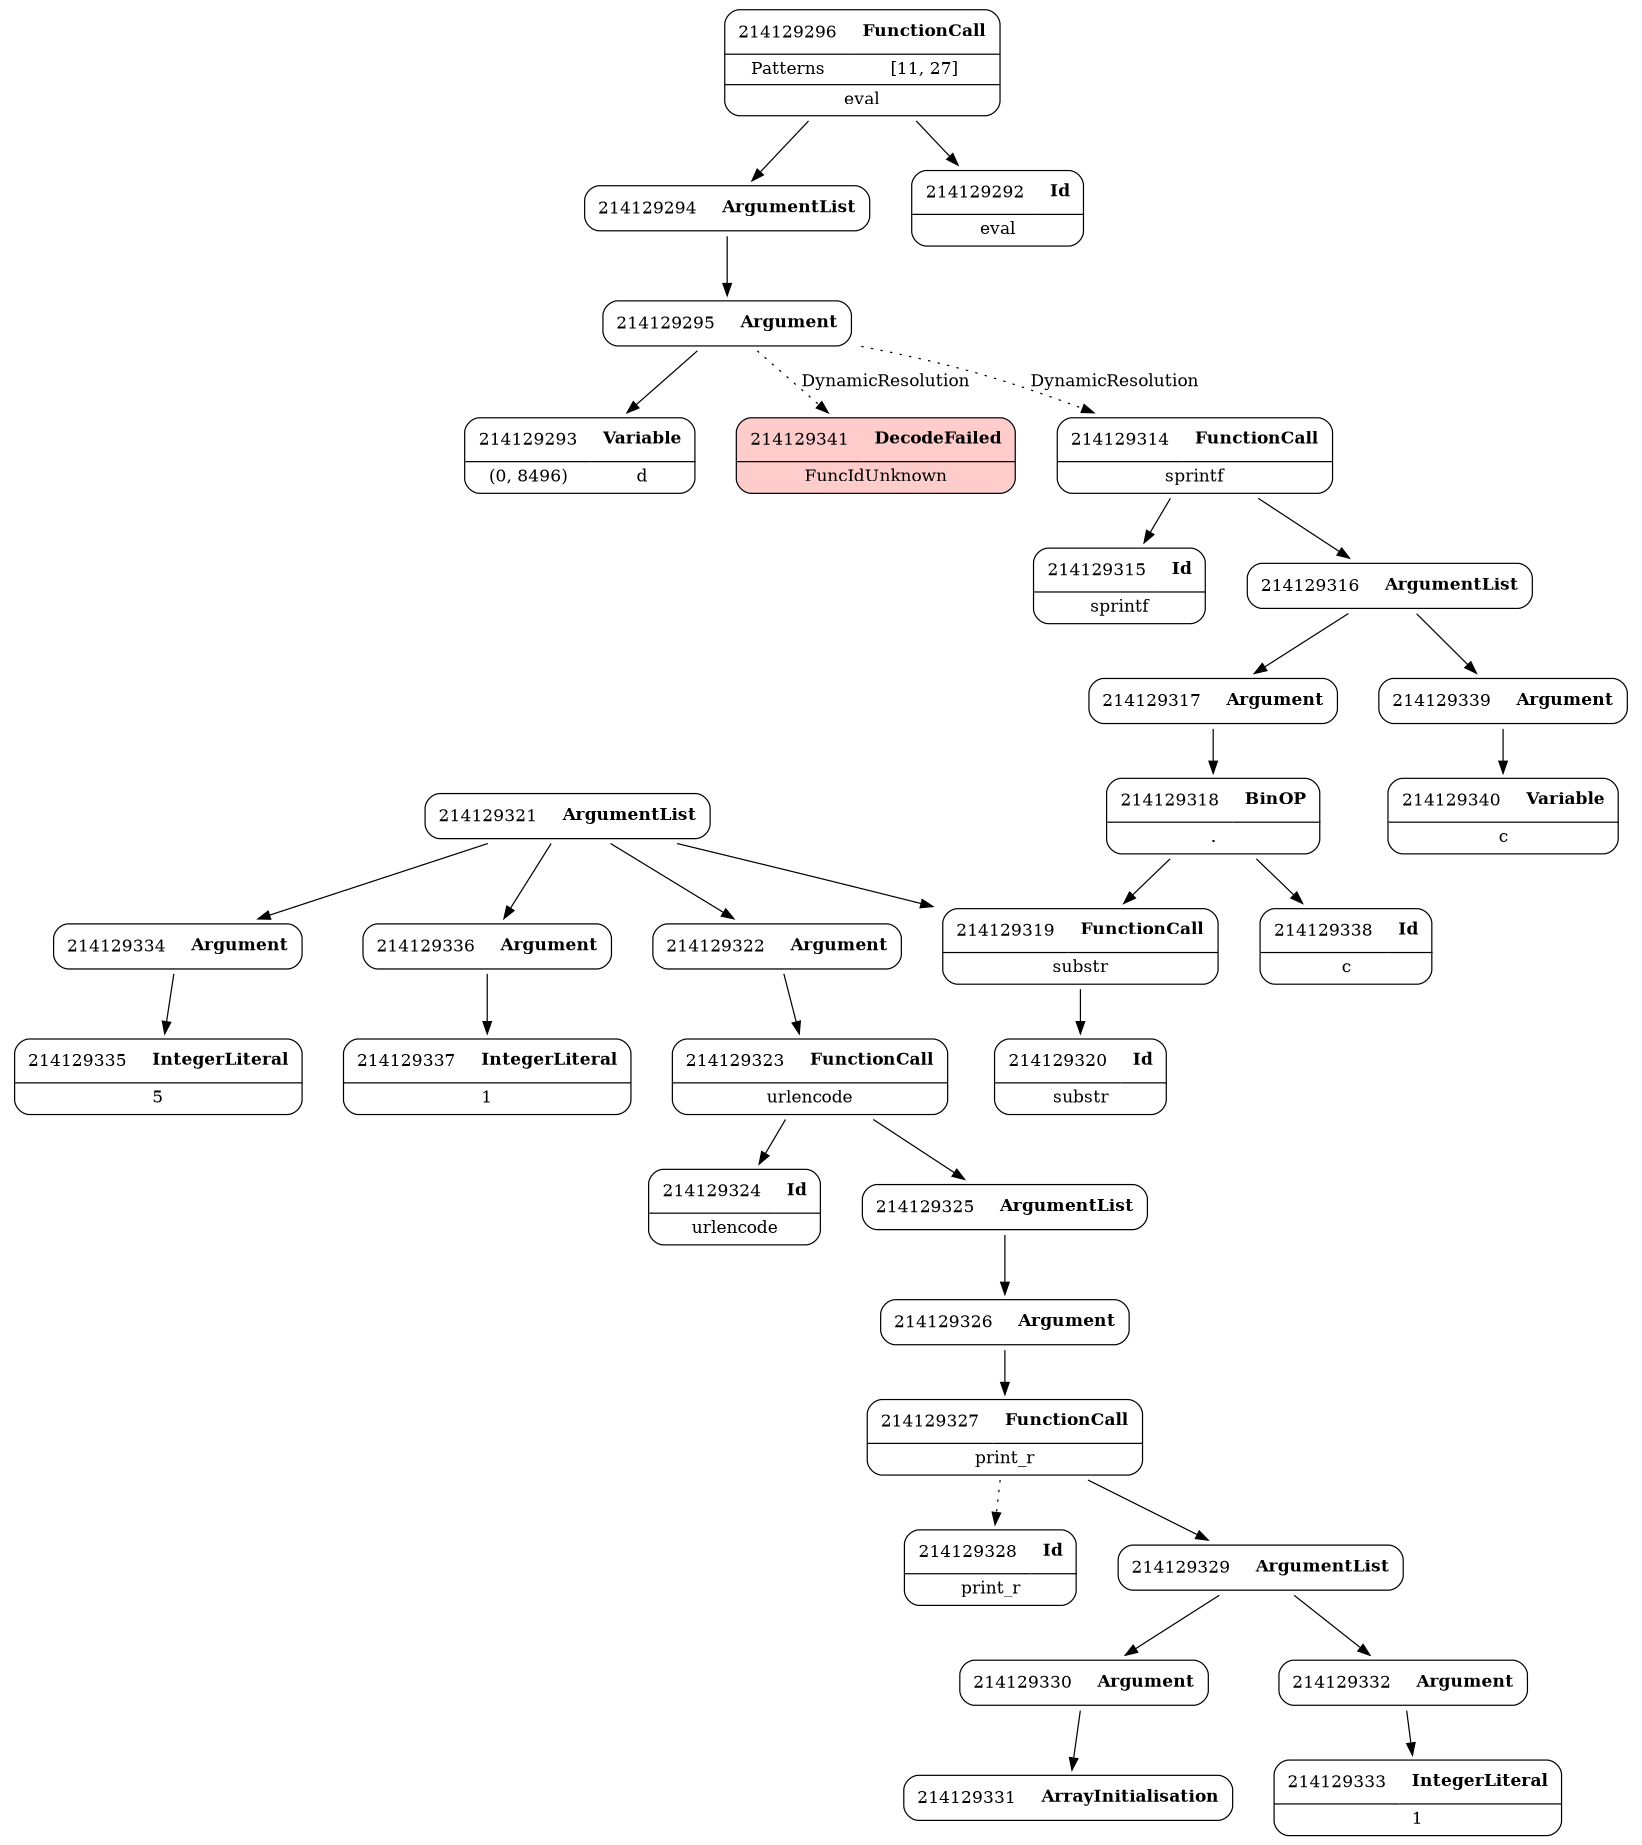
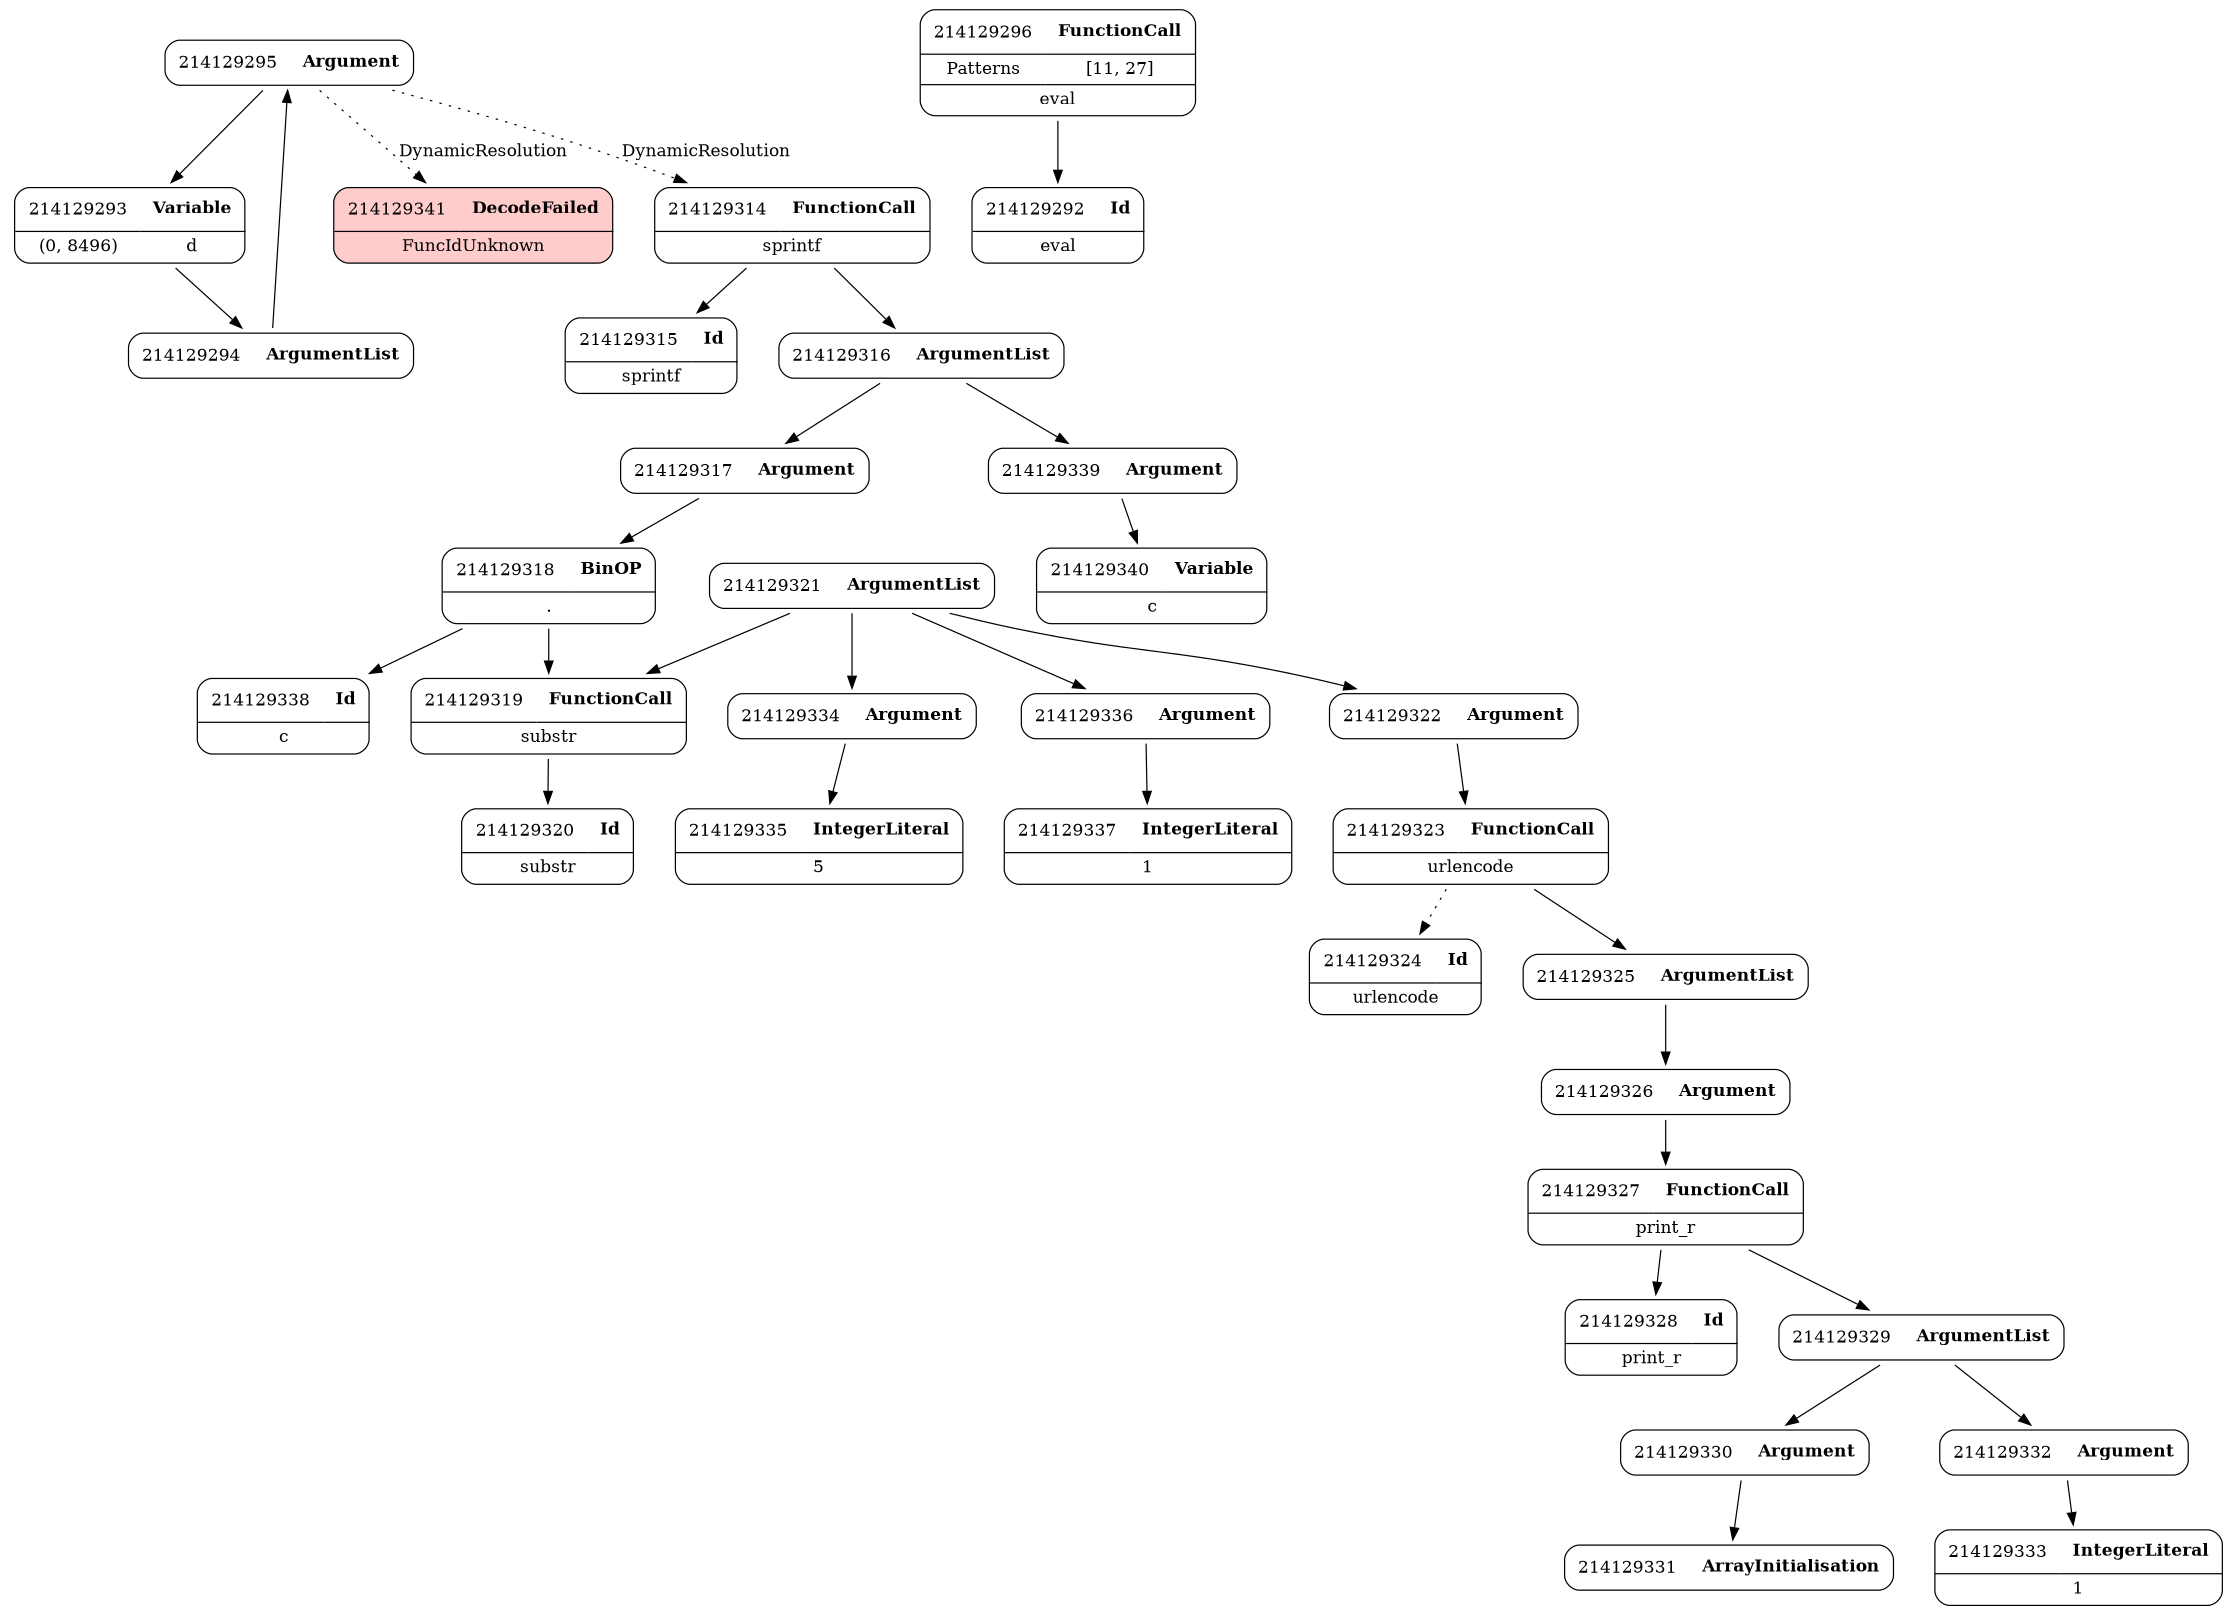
edge "214129296" -> "214129294": now "214129293" -> "214129294"
edge "214129323" -> "214129324": style solid -> dotted
edge "214129327" -> "214129328": style dotted -> solid
